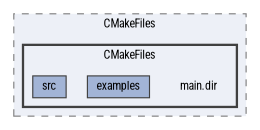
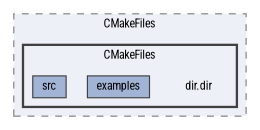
node "main.dir": label "main.dir" -> "dir.dir"
